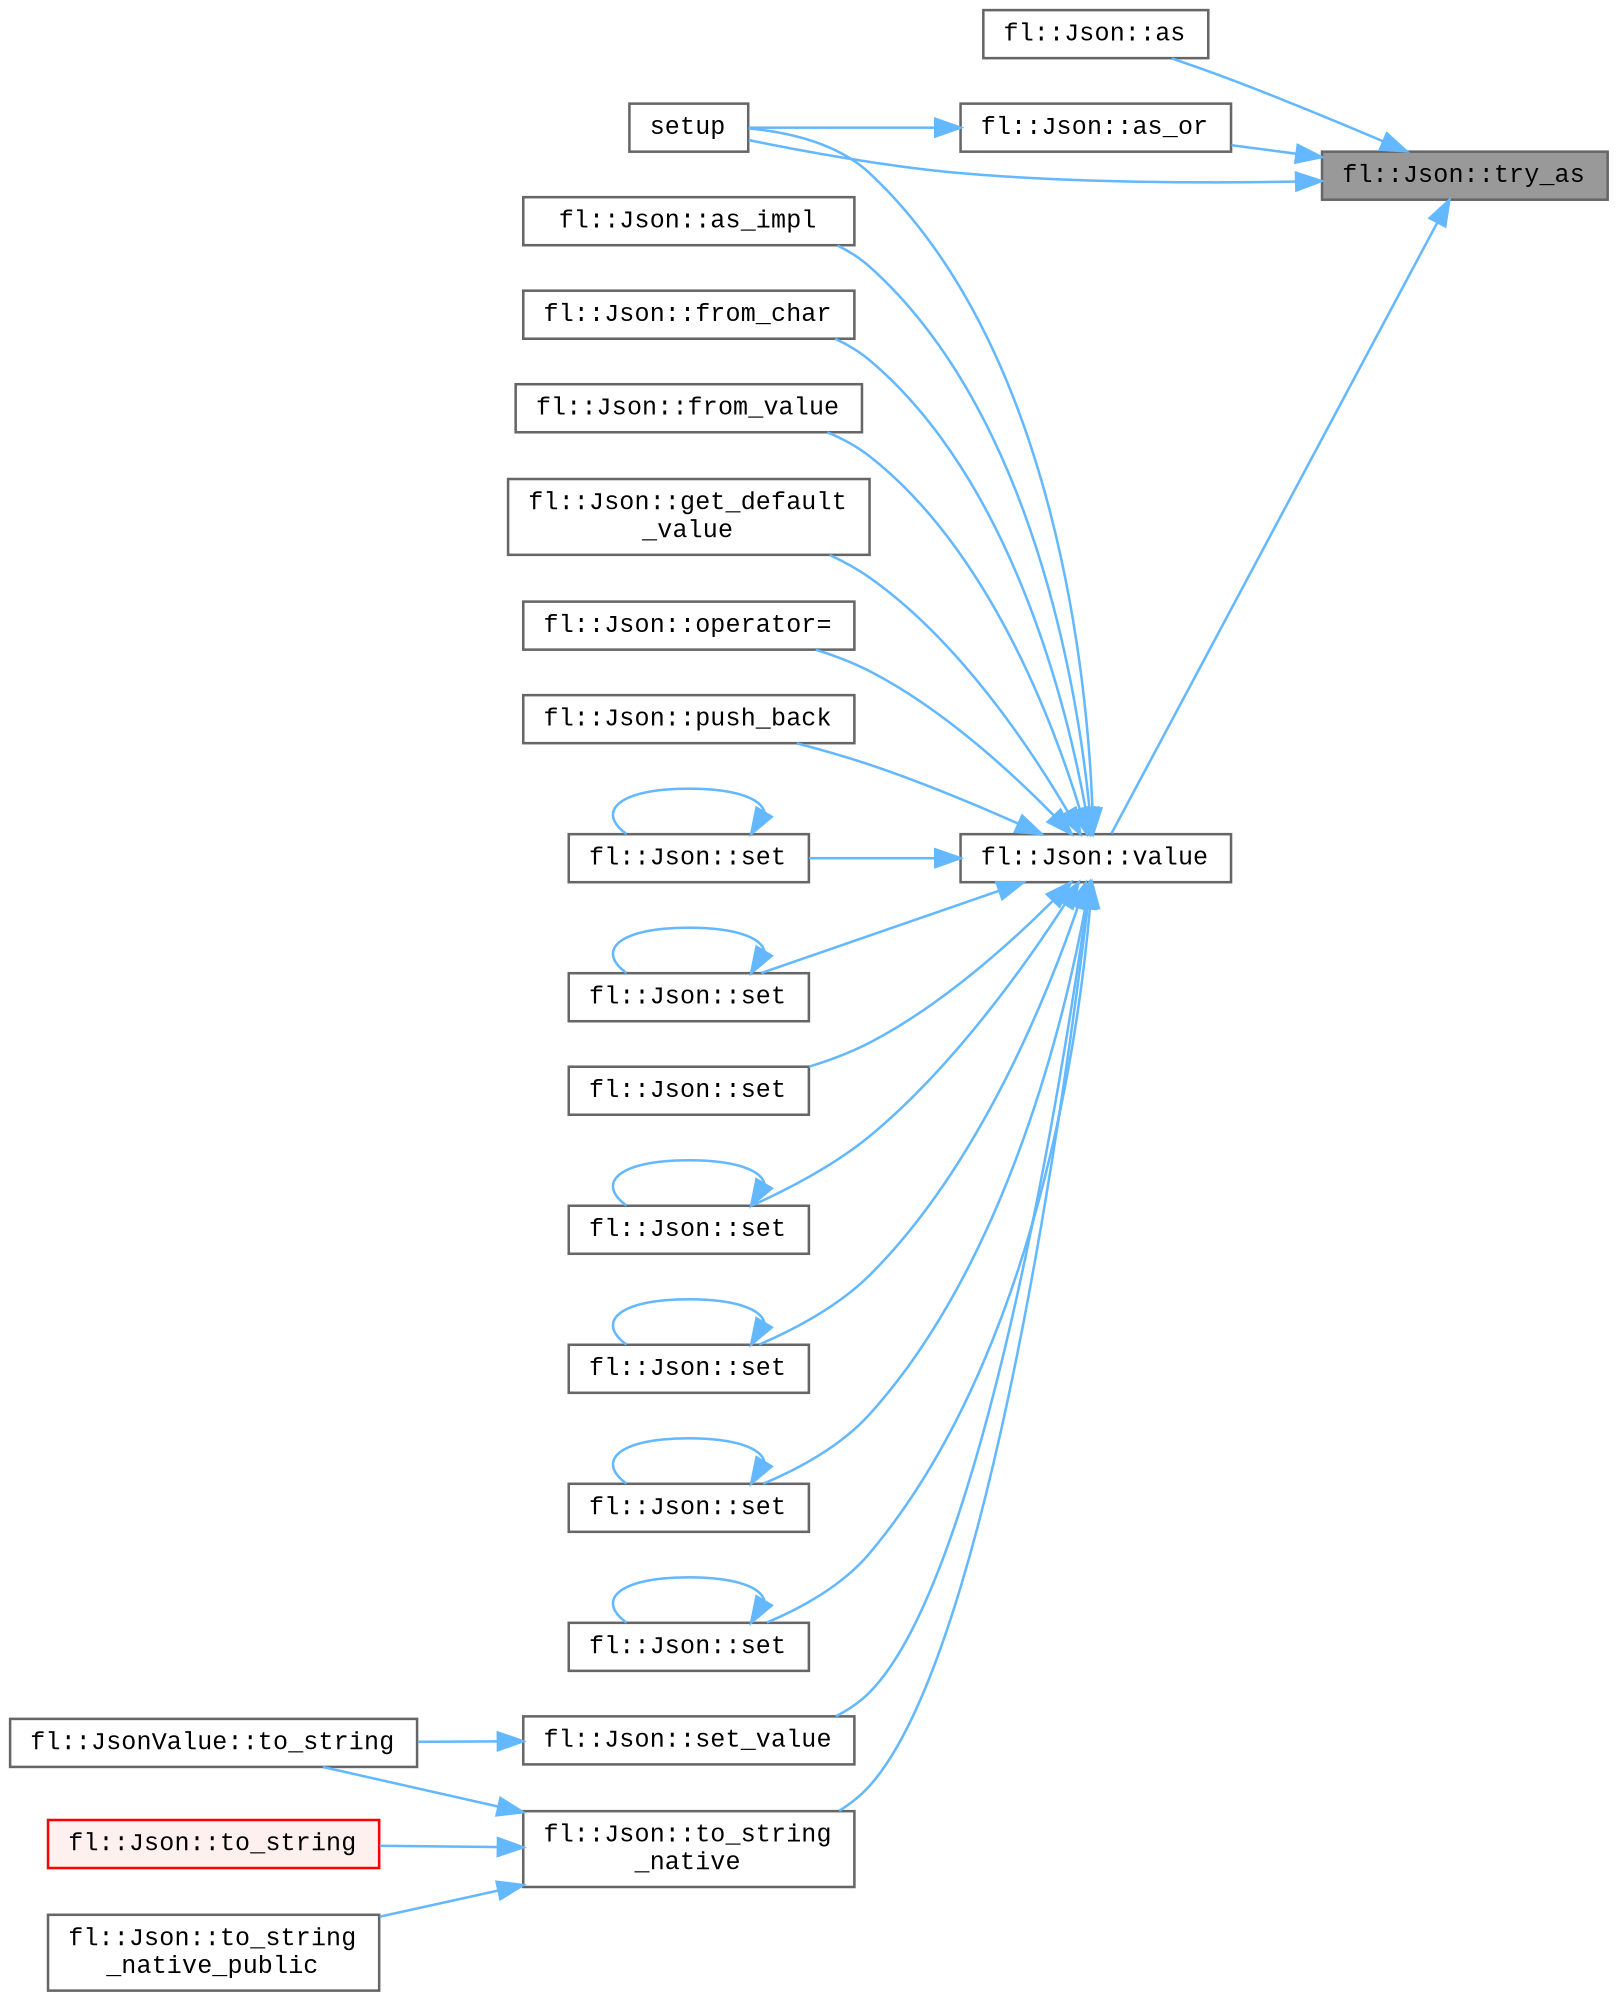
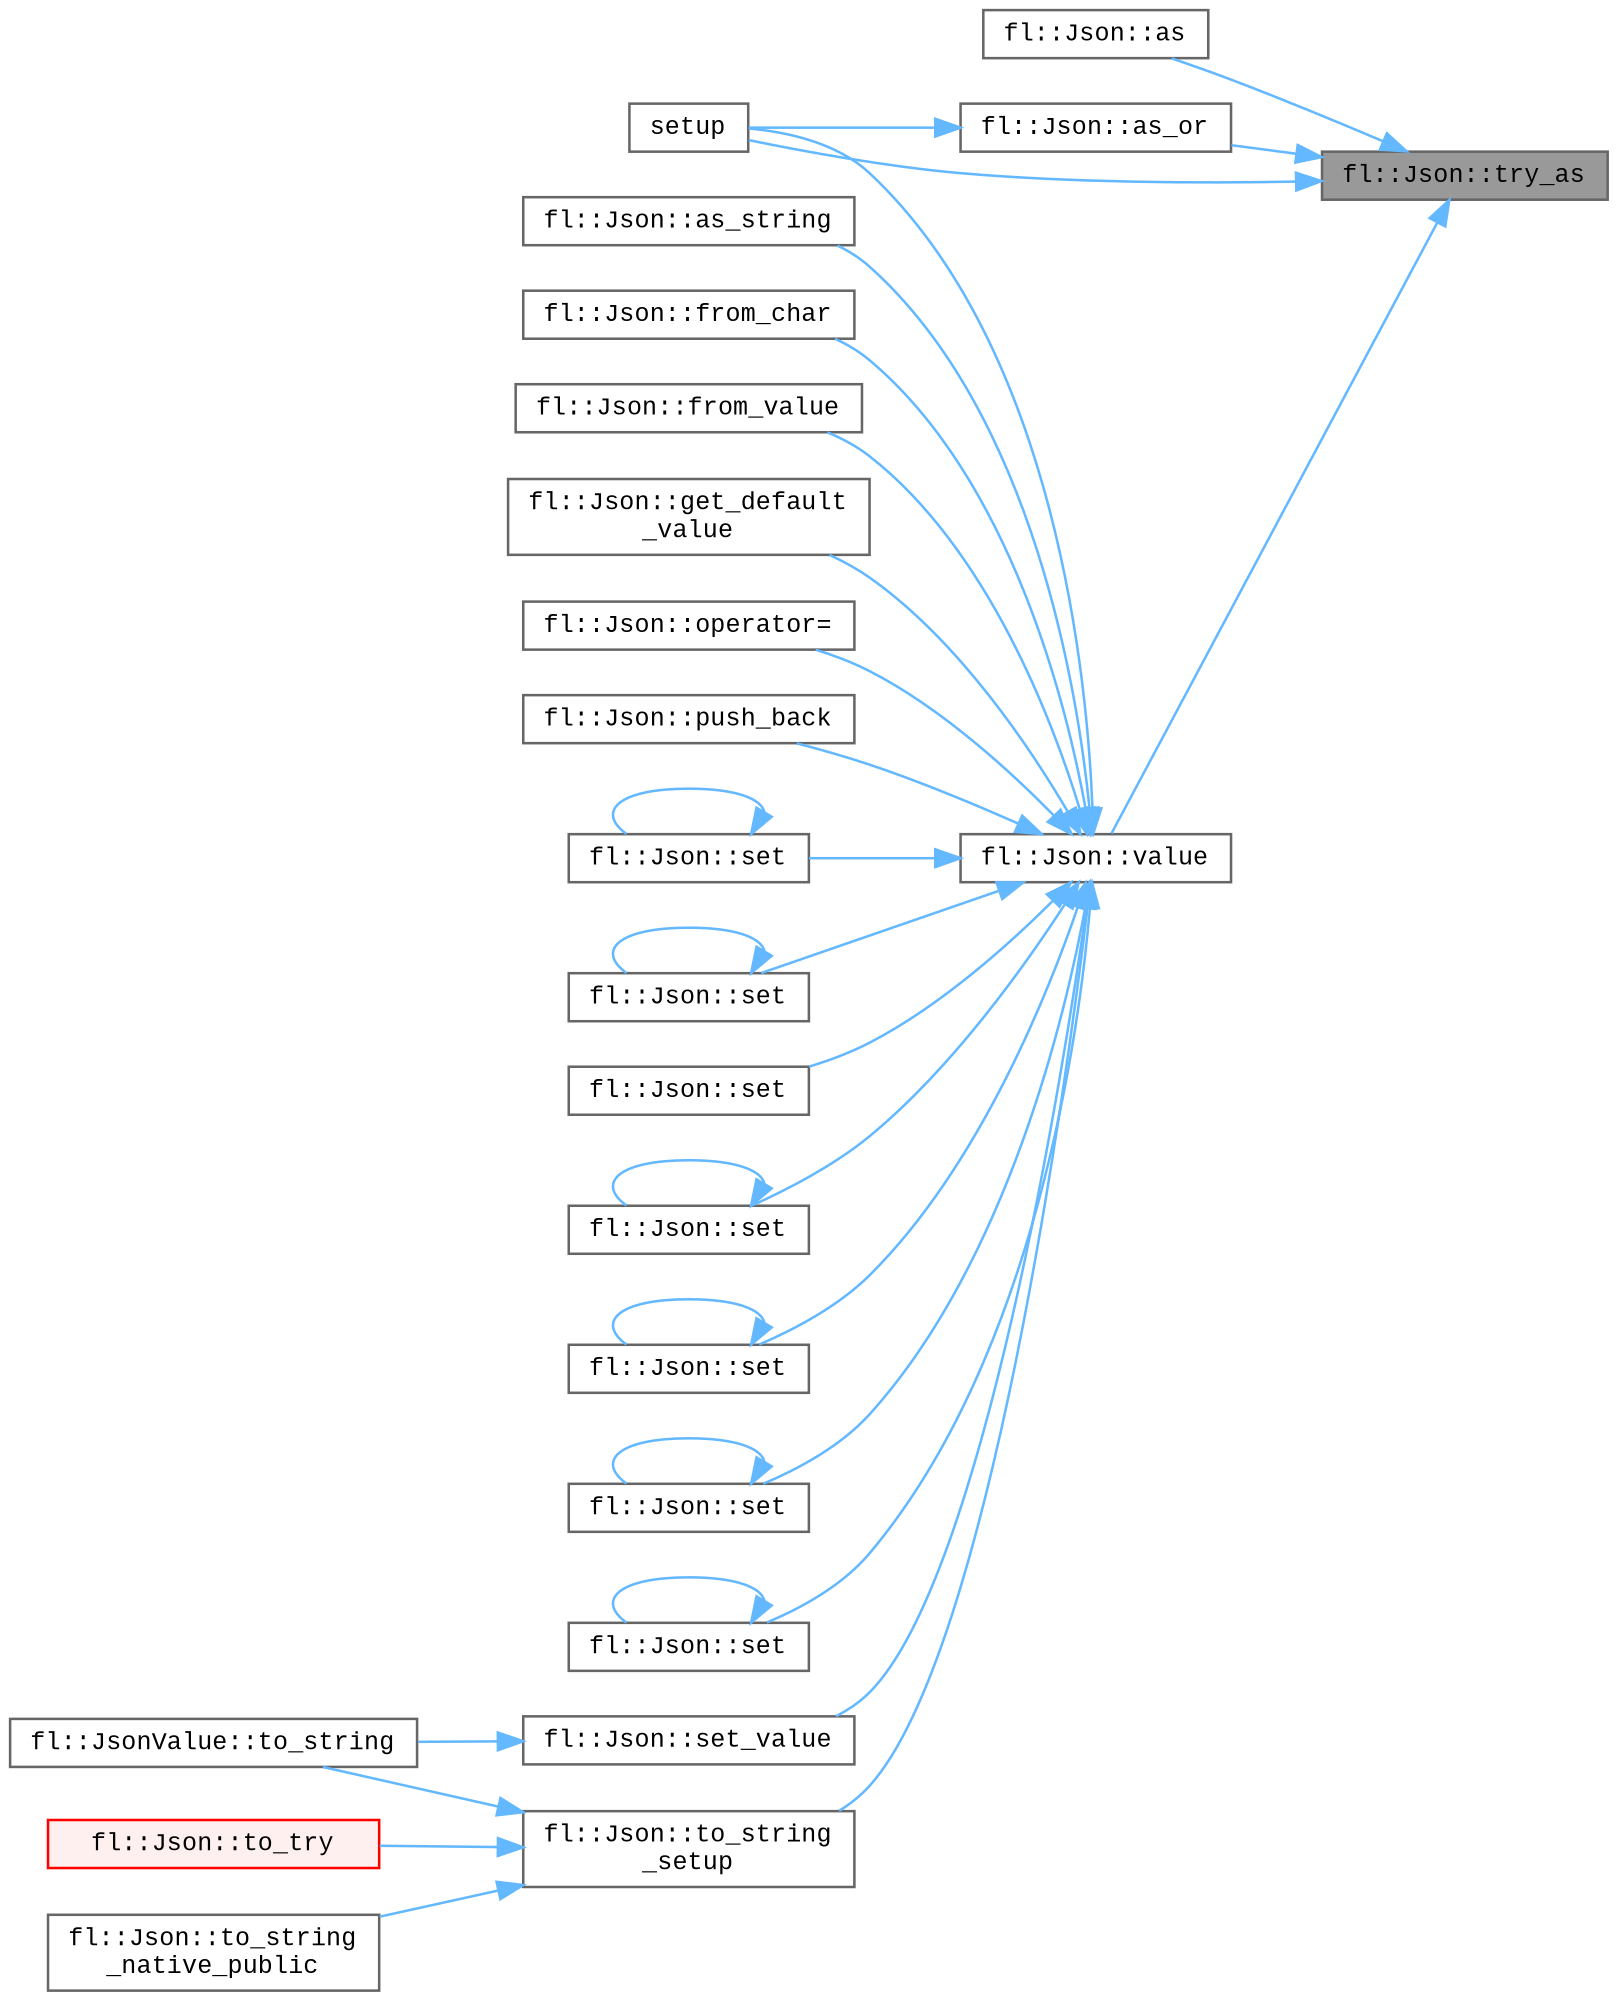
node "fl::Json::as_impl": label "fl::Json::as_impl" -> "fl::Json::as_string"
node "fl::Json::to_string": label "fl::Json::to_string" -> "fl::Json::to_try"
node "fl::Json::to_string _native": label "fl::Json::to_string _native" -> "fl::Json::to_string _setup"
